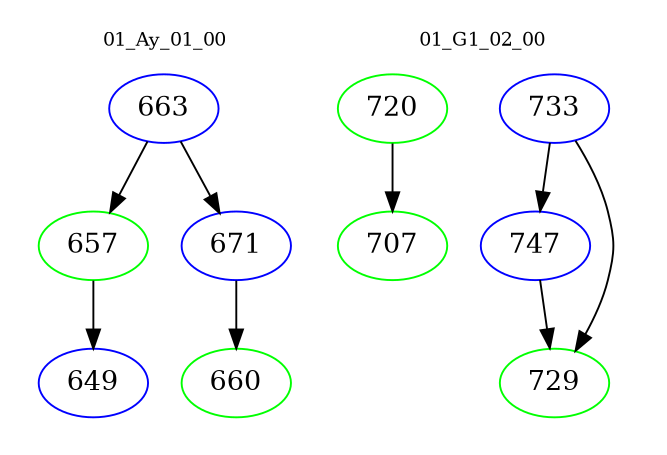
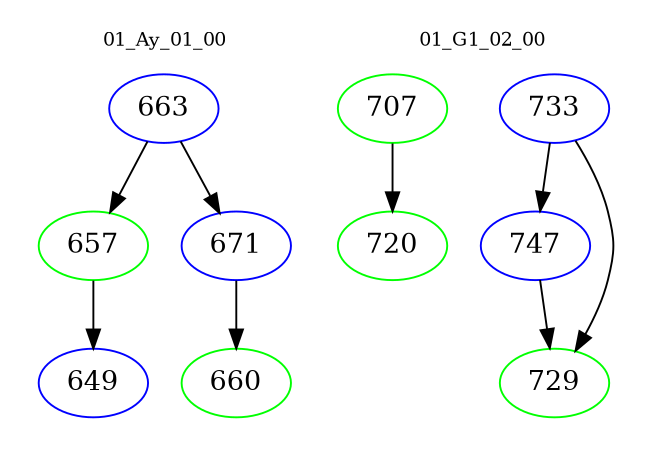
edge "720" -> "707": reversed
